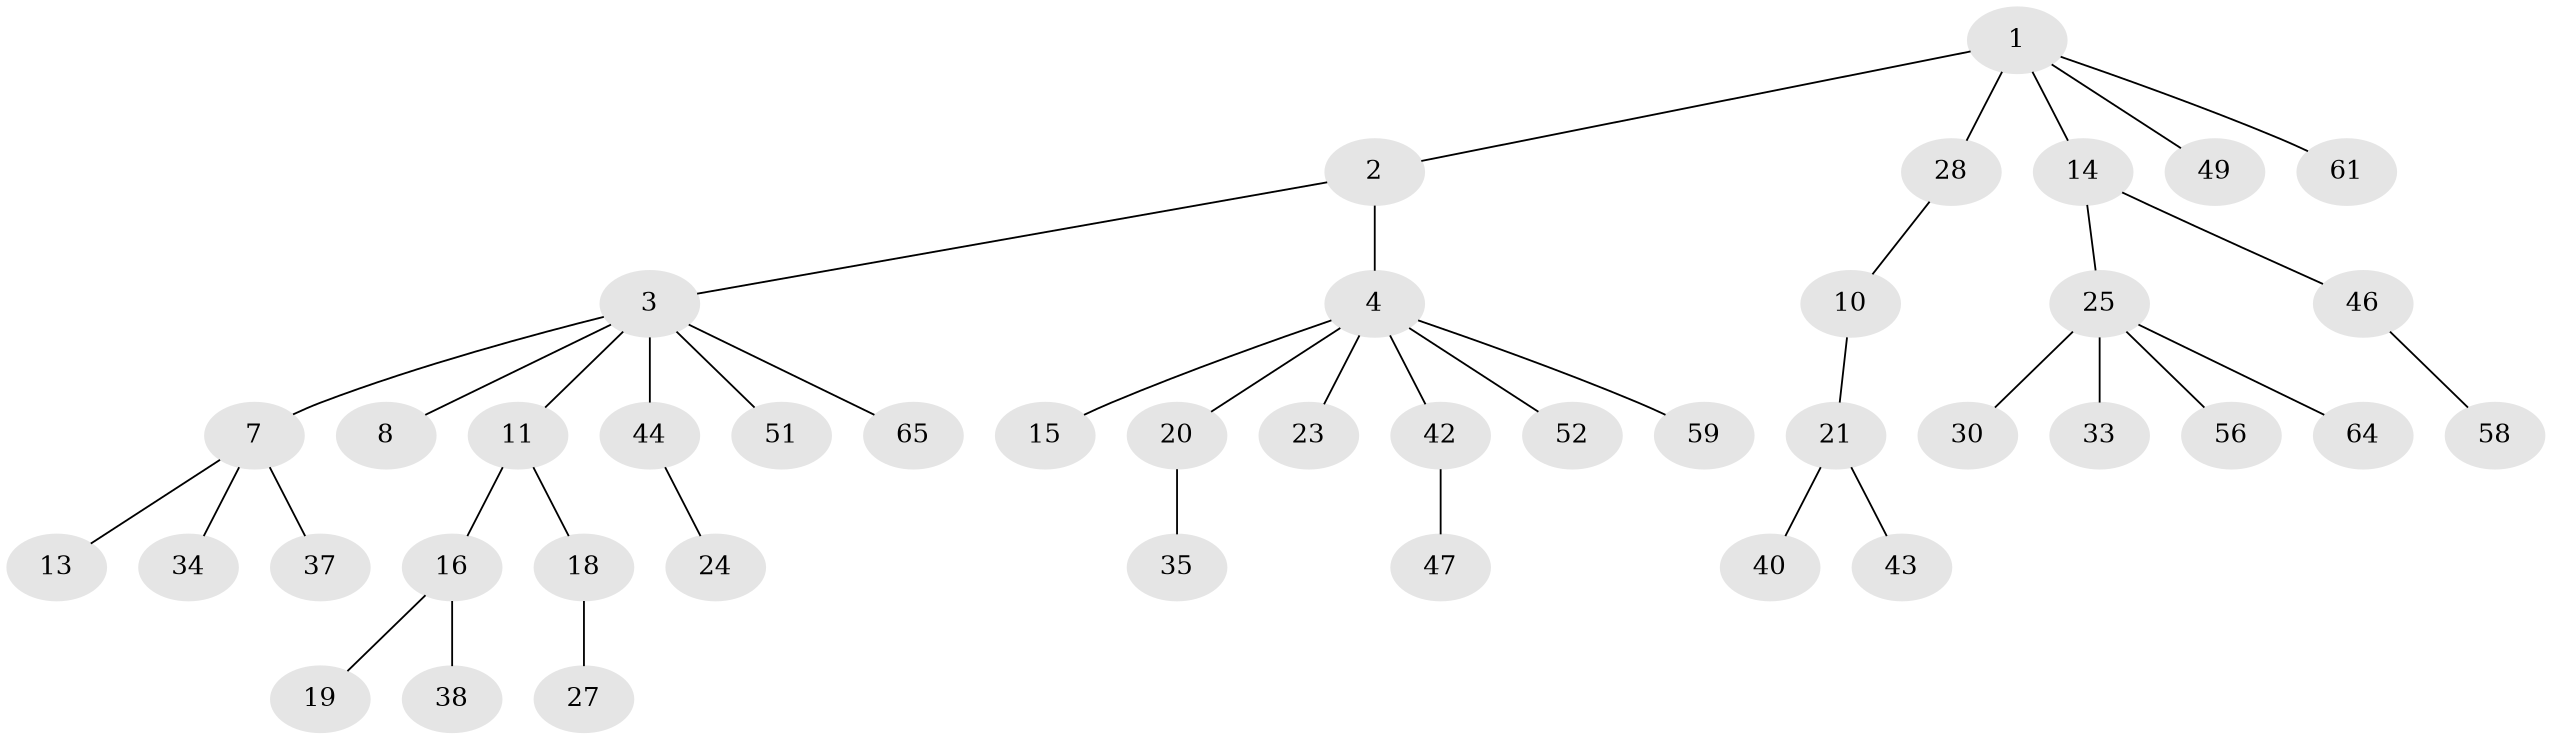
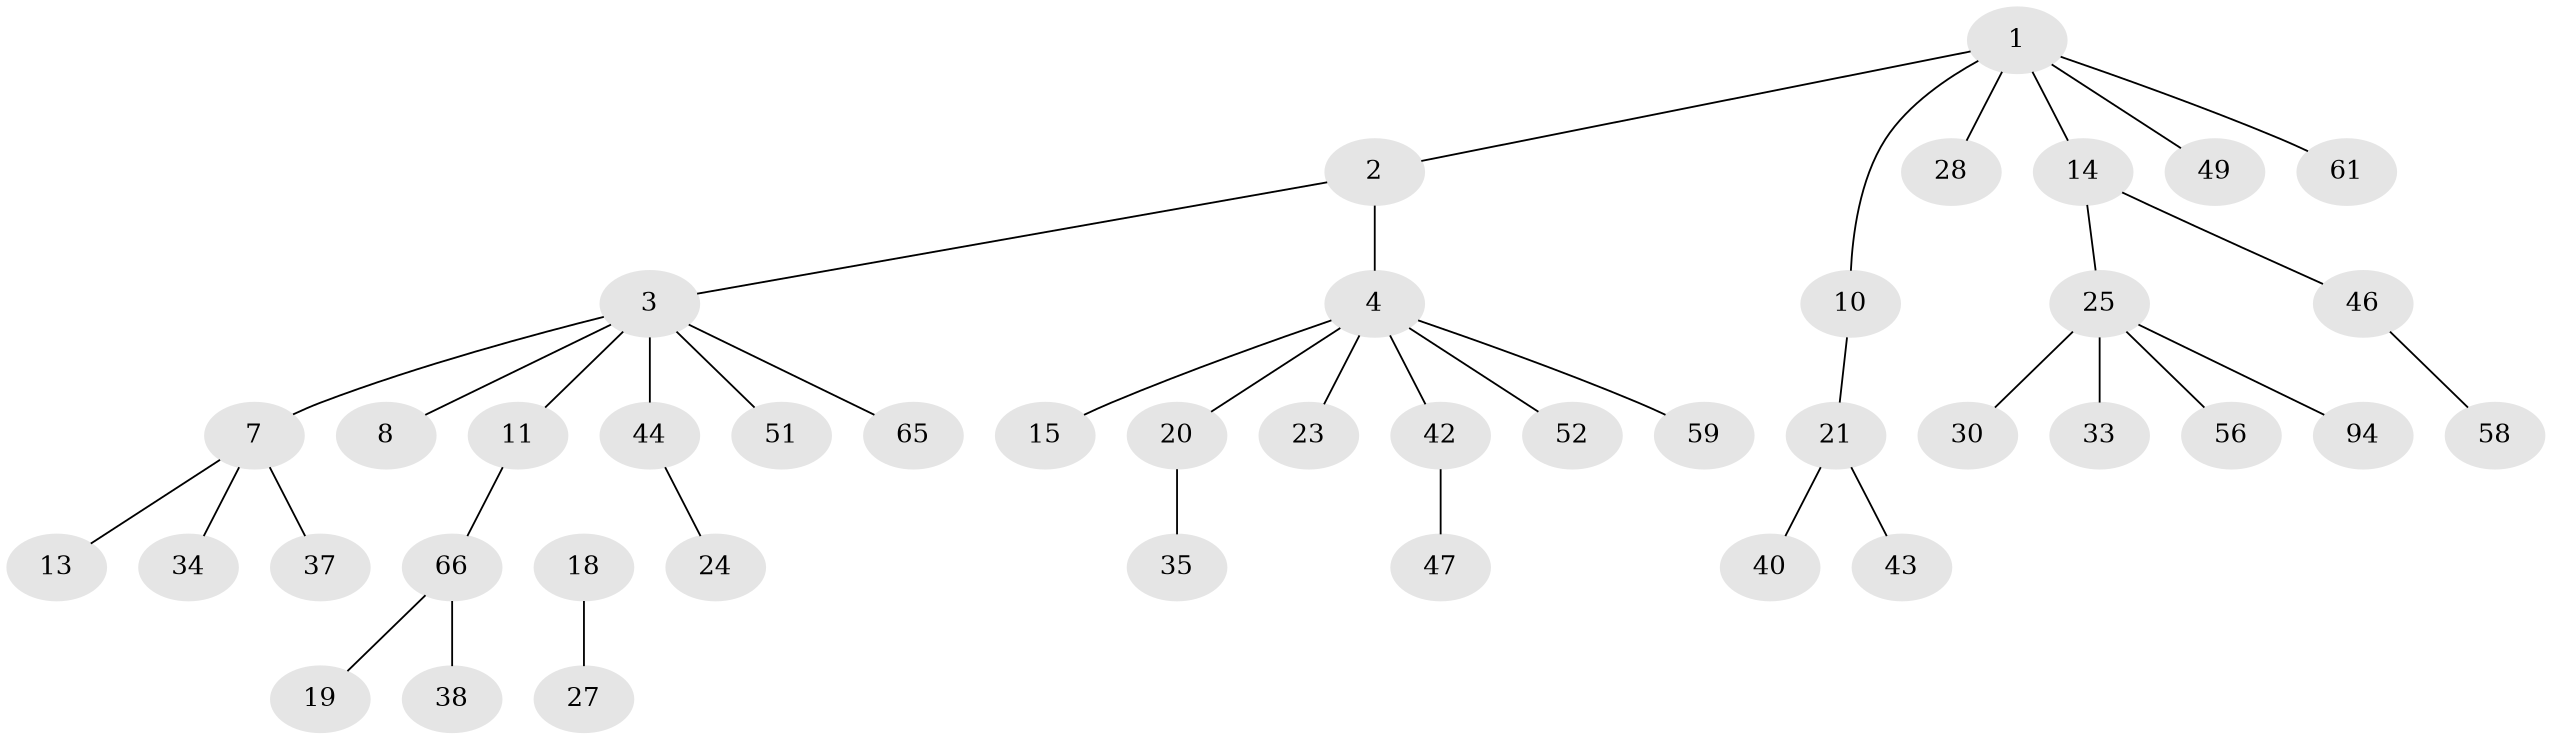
edge "28" -- "10": now "1" -- "10"
node "64": label "64" -> "94"
edge "11" -- "18": removed
node "16": label "16" -> "66"
